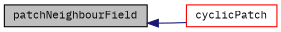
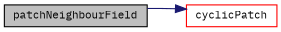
edge "cyclicPatch" -> "patchNeighbourField": reversed
